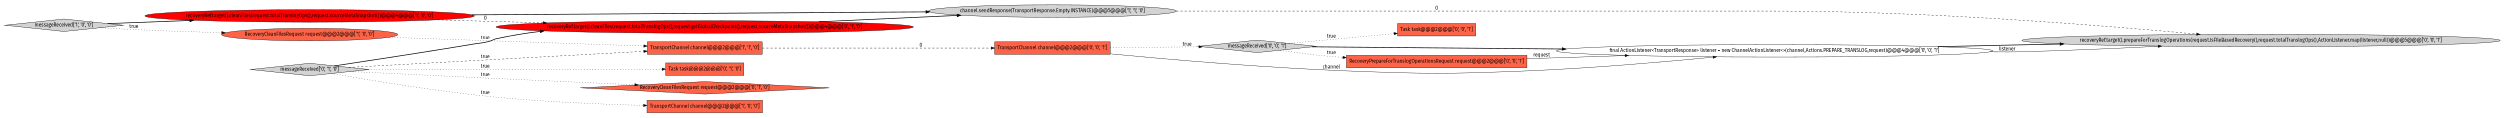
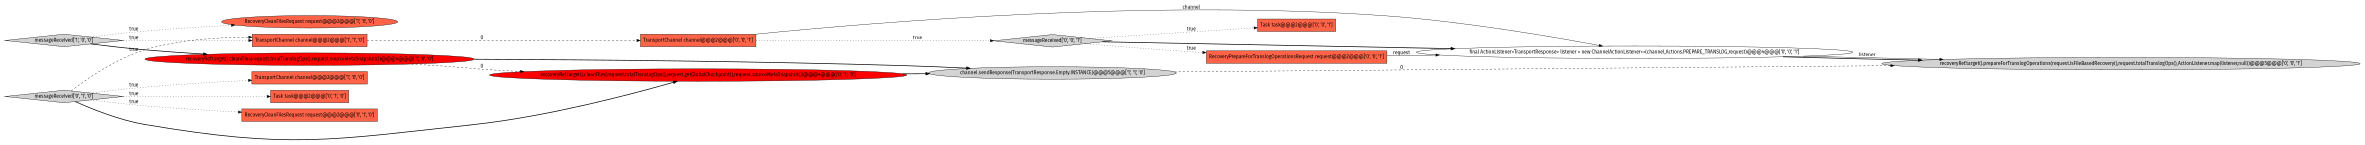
edge "RecoveryCleanFilesRequest request@@@2@@@['1', '0', '0']" -> "TransportChannel channel@@@2@@@['1', '1', '0']": now "messageReceived['1', '0', '0']" -> "TransportChannel channel@@@2@@@['1', '1', '0']"
node "RecoveryCleanFilesRequest request@@@2@@@['0', '1', '0']": shape diamond -> box
